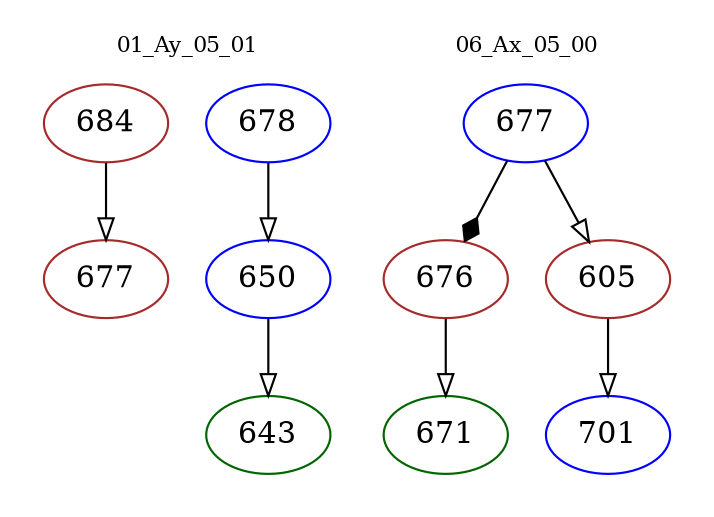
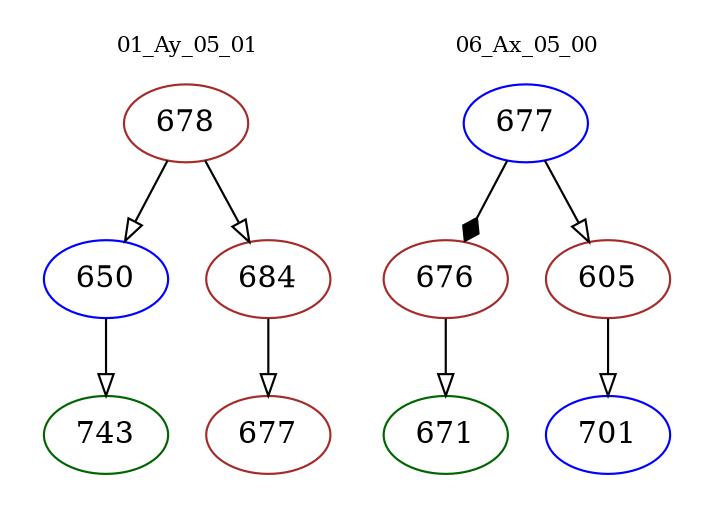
node "678": color blue -> brown
edge "678" -> "684": added
node "643": label "643" -> "743"
